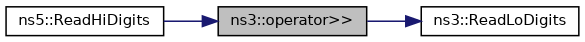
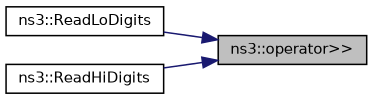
node "ns5::ReadHiDigits": label "ns5::ReadHiDigits" -> "ns3::ReadHiDigits"
edge "ns3::operator>>" -> "ns3::ReadLoDigits": reversed
